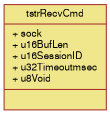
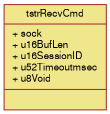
node "tstrRecvCmd": text "+ u32Timeoutmsec" -> "+ u52Timeoutmsec"
